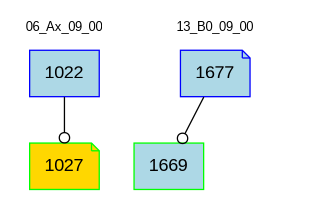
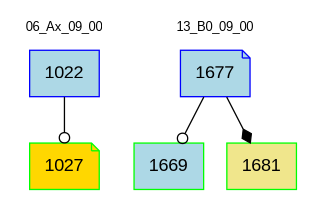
node "1681": added
